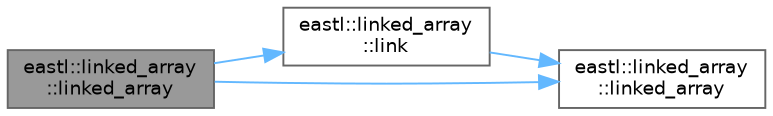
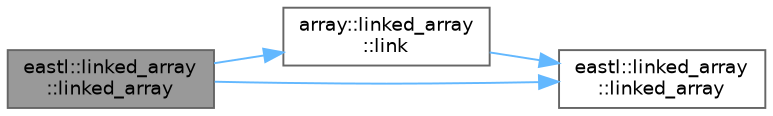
node "eastl::linked_array ::link": label "eastl::linked_array ::link" -> "array::linked_array ::link"
